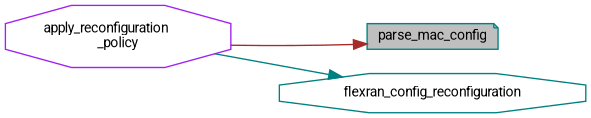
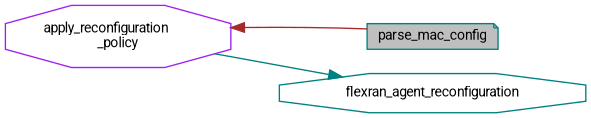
edge "apply_reconfiguration _policy" -> "parse_mac_config": reversed
node "flexran_config_reconfiguration": label "flexran_config_reconfiguration" -> "flexran_agent_reconfiguration"
